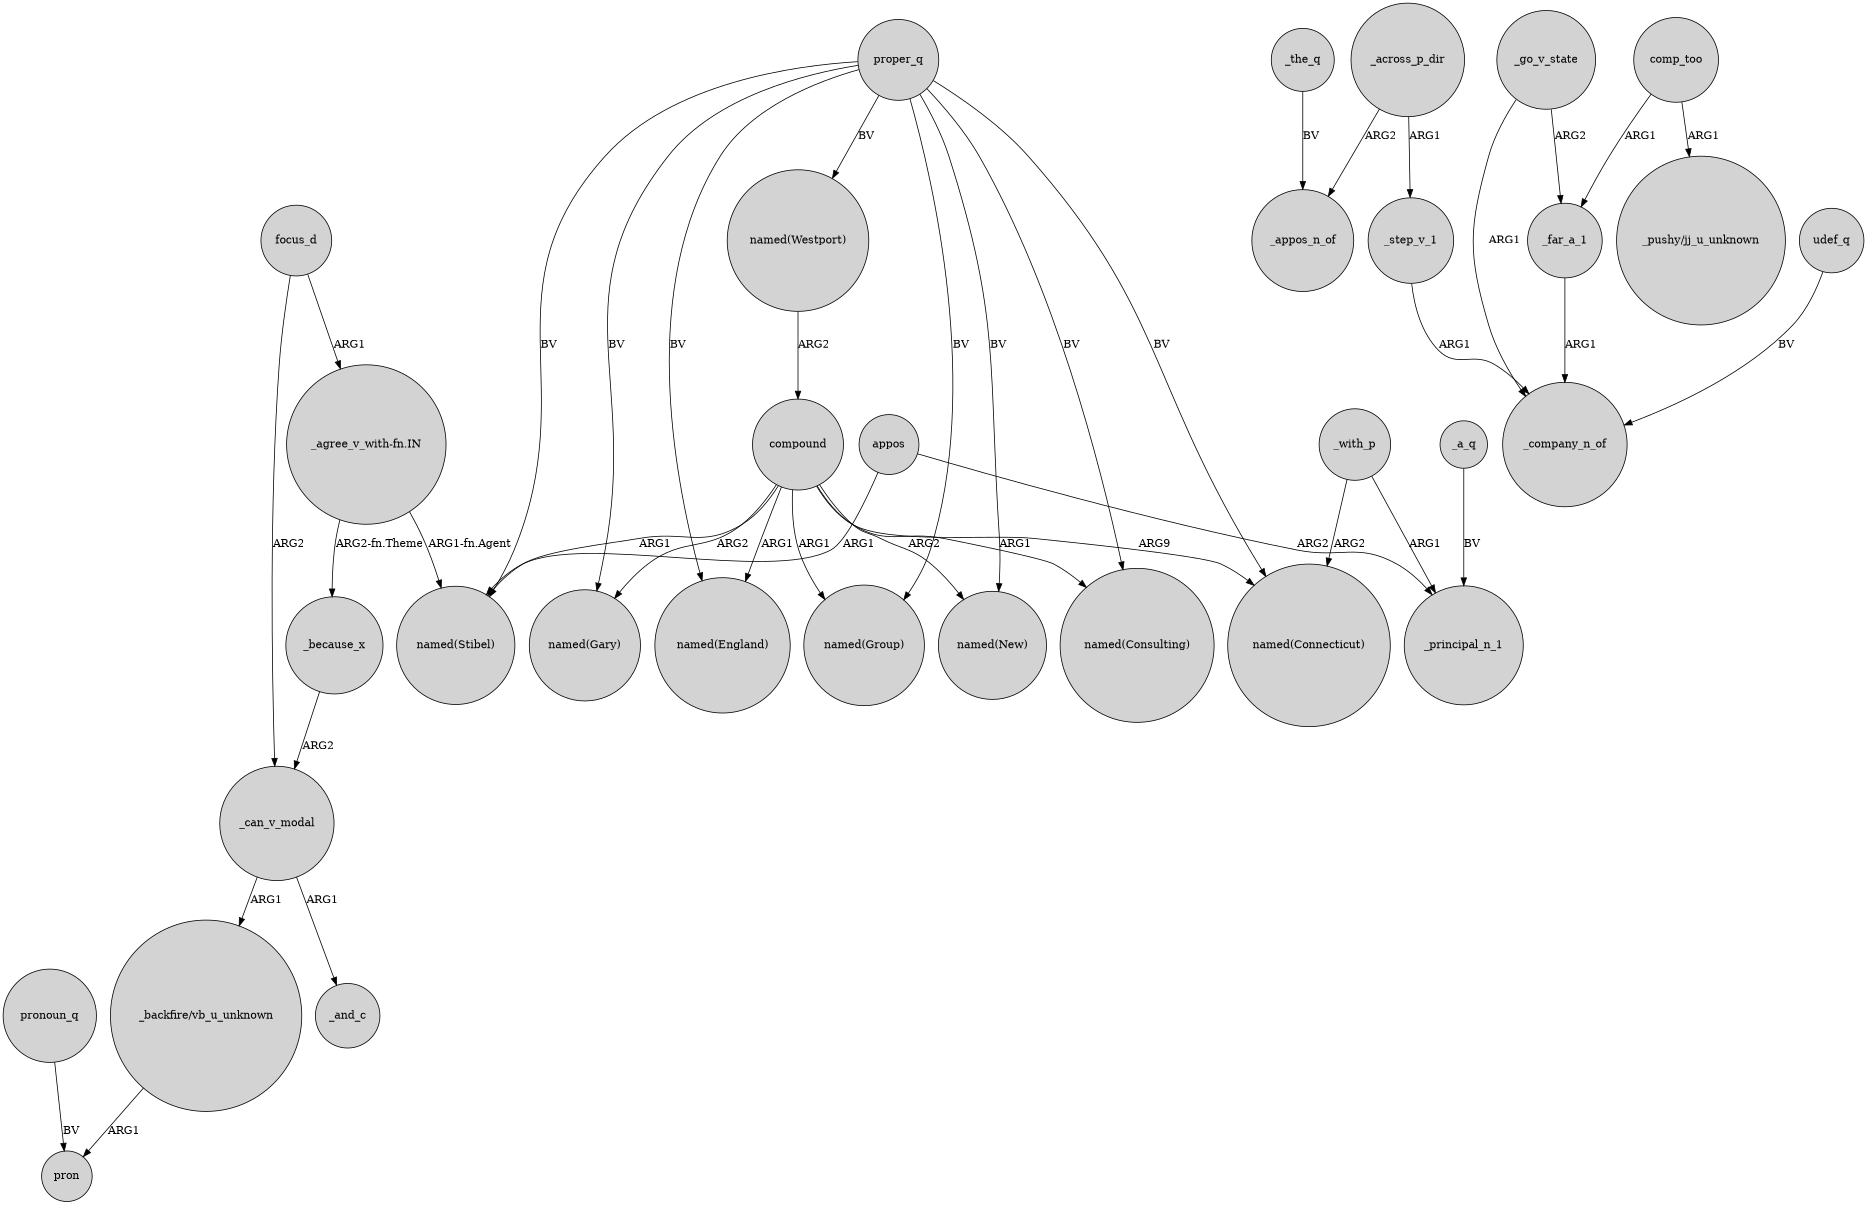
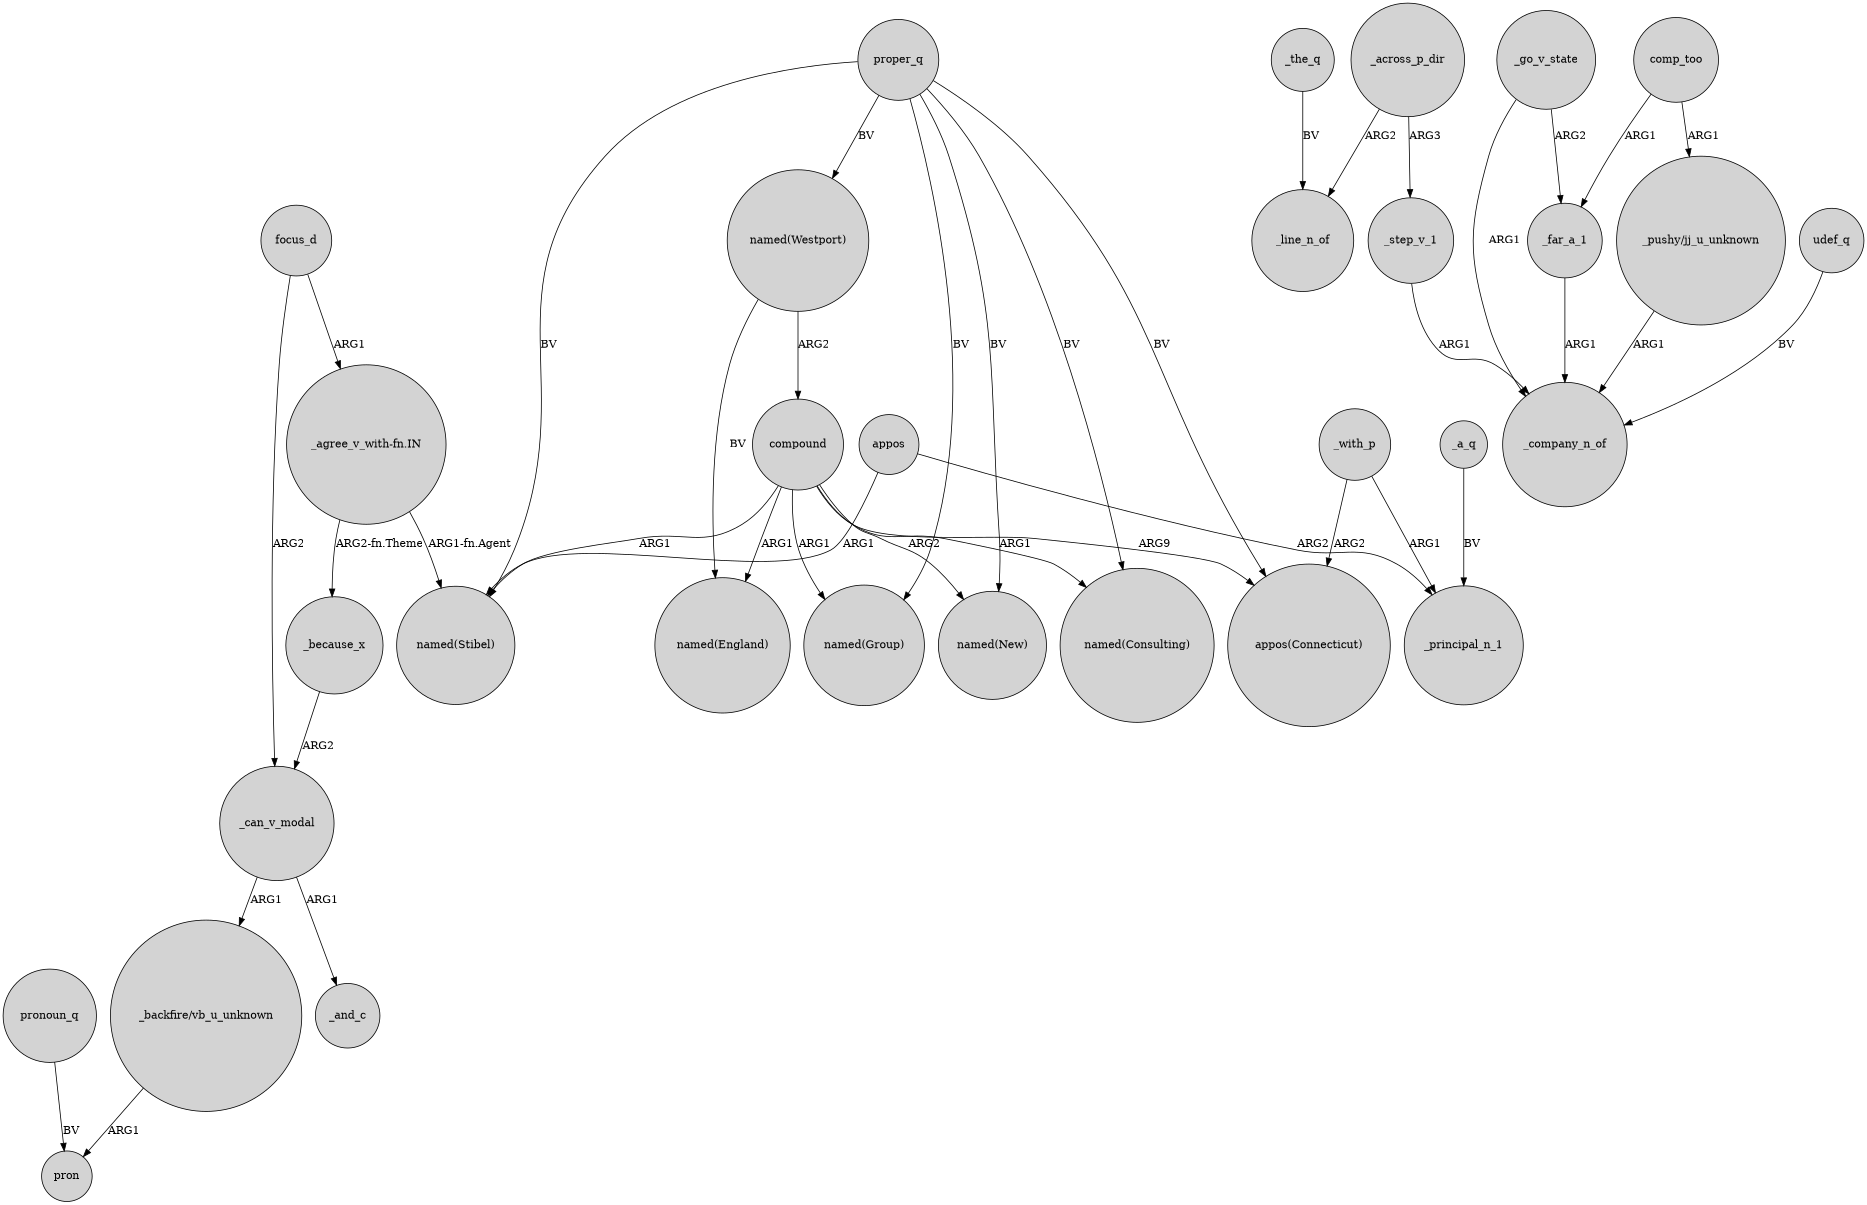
edge "_across_p_dir" -> "_step_v_1": label "ARG1" -> "ARG3"
node "_appos_n_of": label "_appos_n_of" -> "_line_n_of"
edge "proper_q" -> "named(England)": now "named(Westport)" -> "named(England)"
edge "_pushy/jj_u_unknown" -> "_company_n_of": added, label "ARG1"
node "named(Gary)": removed
node "named(Connecticut)": label "named(Connecticut)" -> "appos(Connecticut)"
